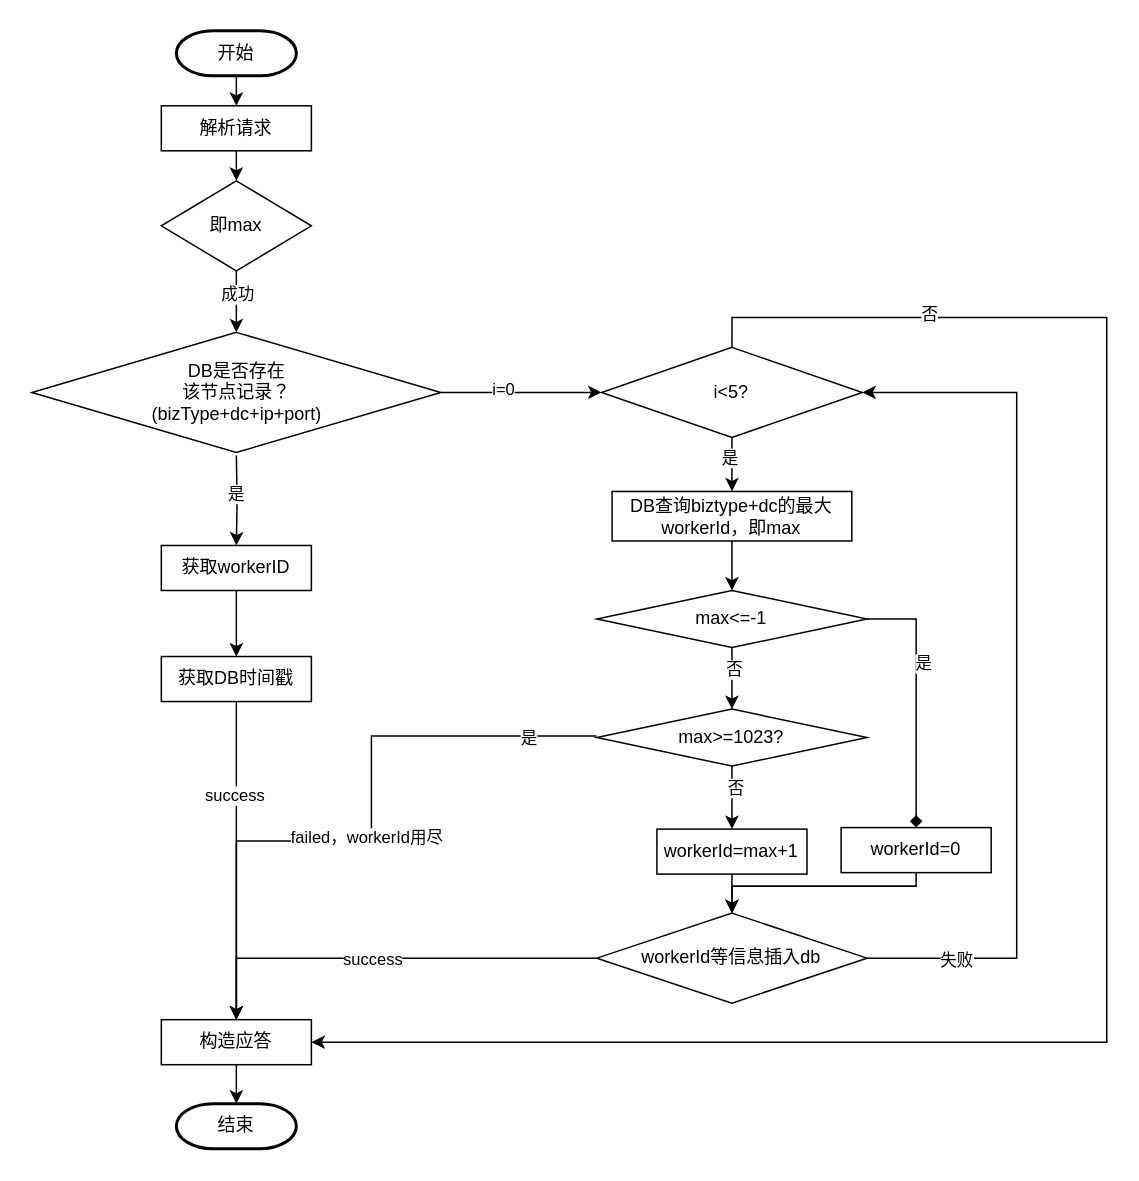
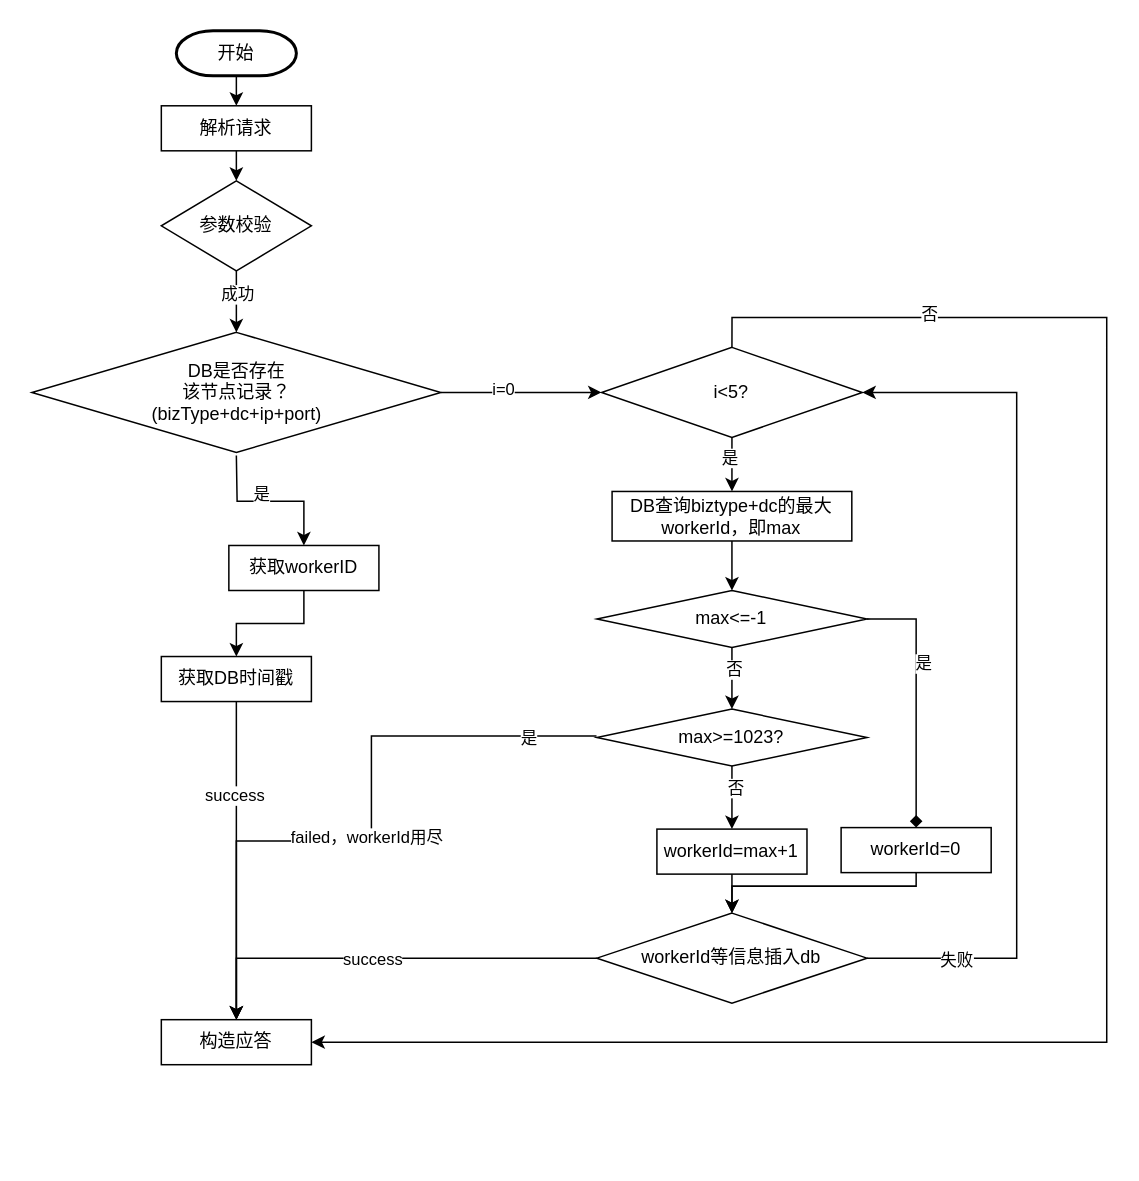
node "即max": label "即max" -> "参数校验"
node "获取workerID": moved (236, 568) -> (304, 568)
edge "构造应答" -> "结束": removed
node "结束": removed
